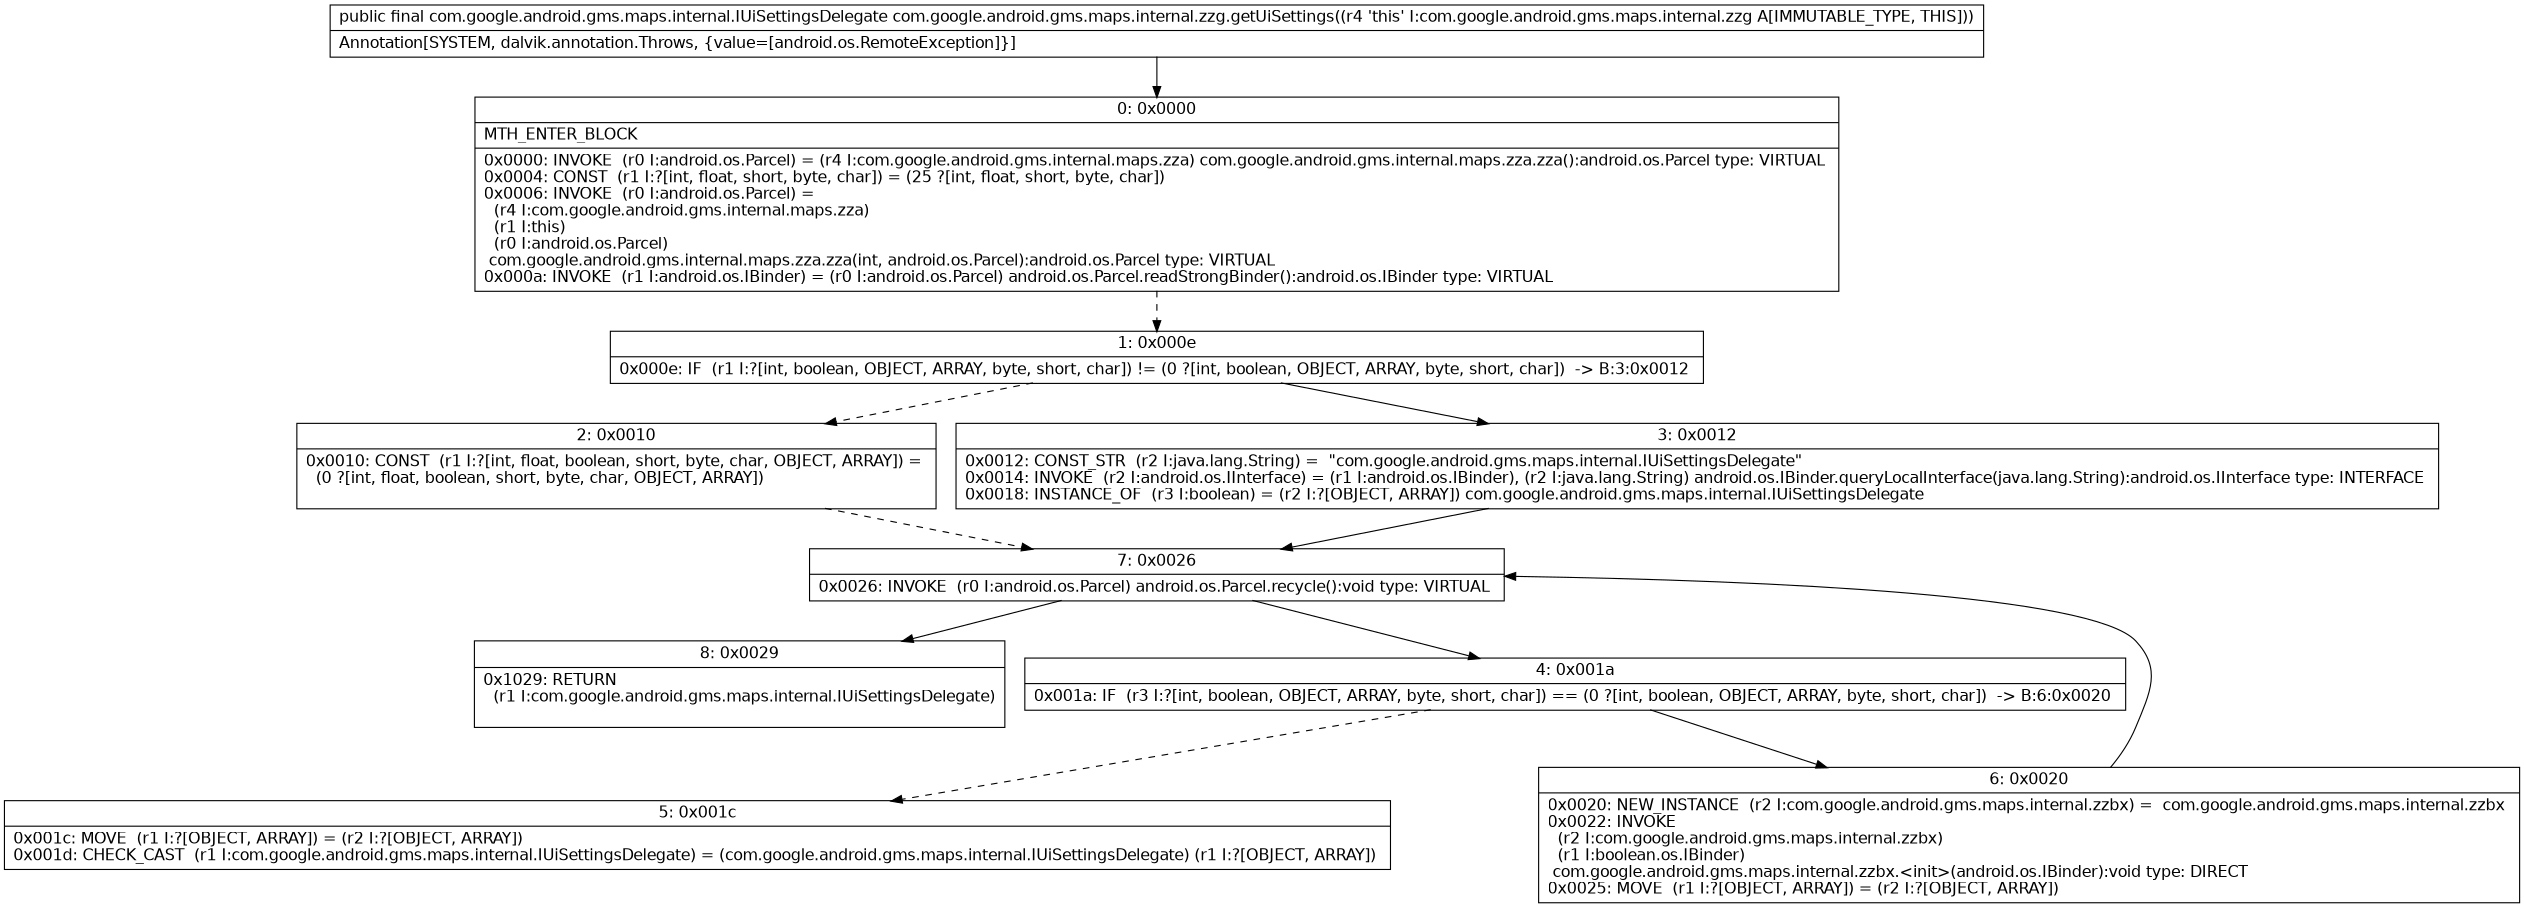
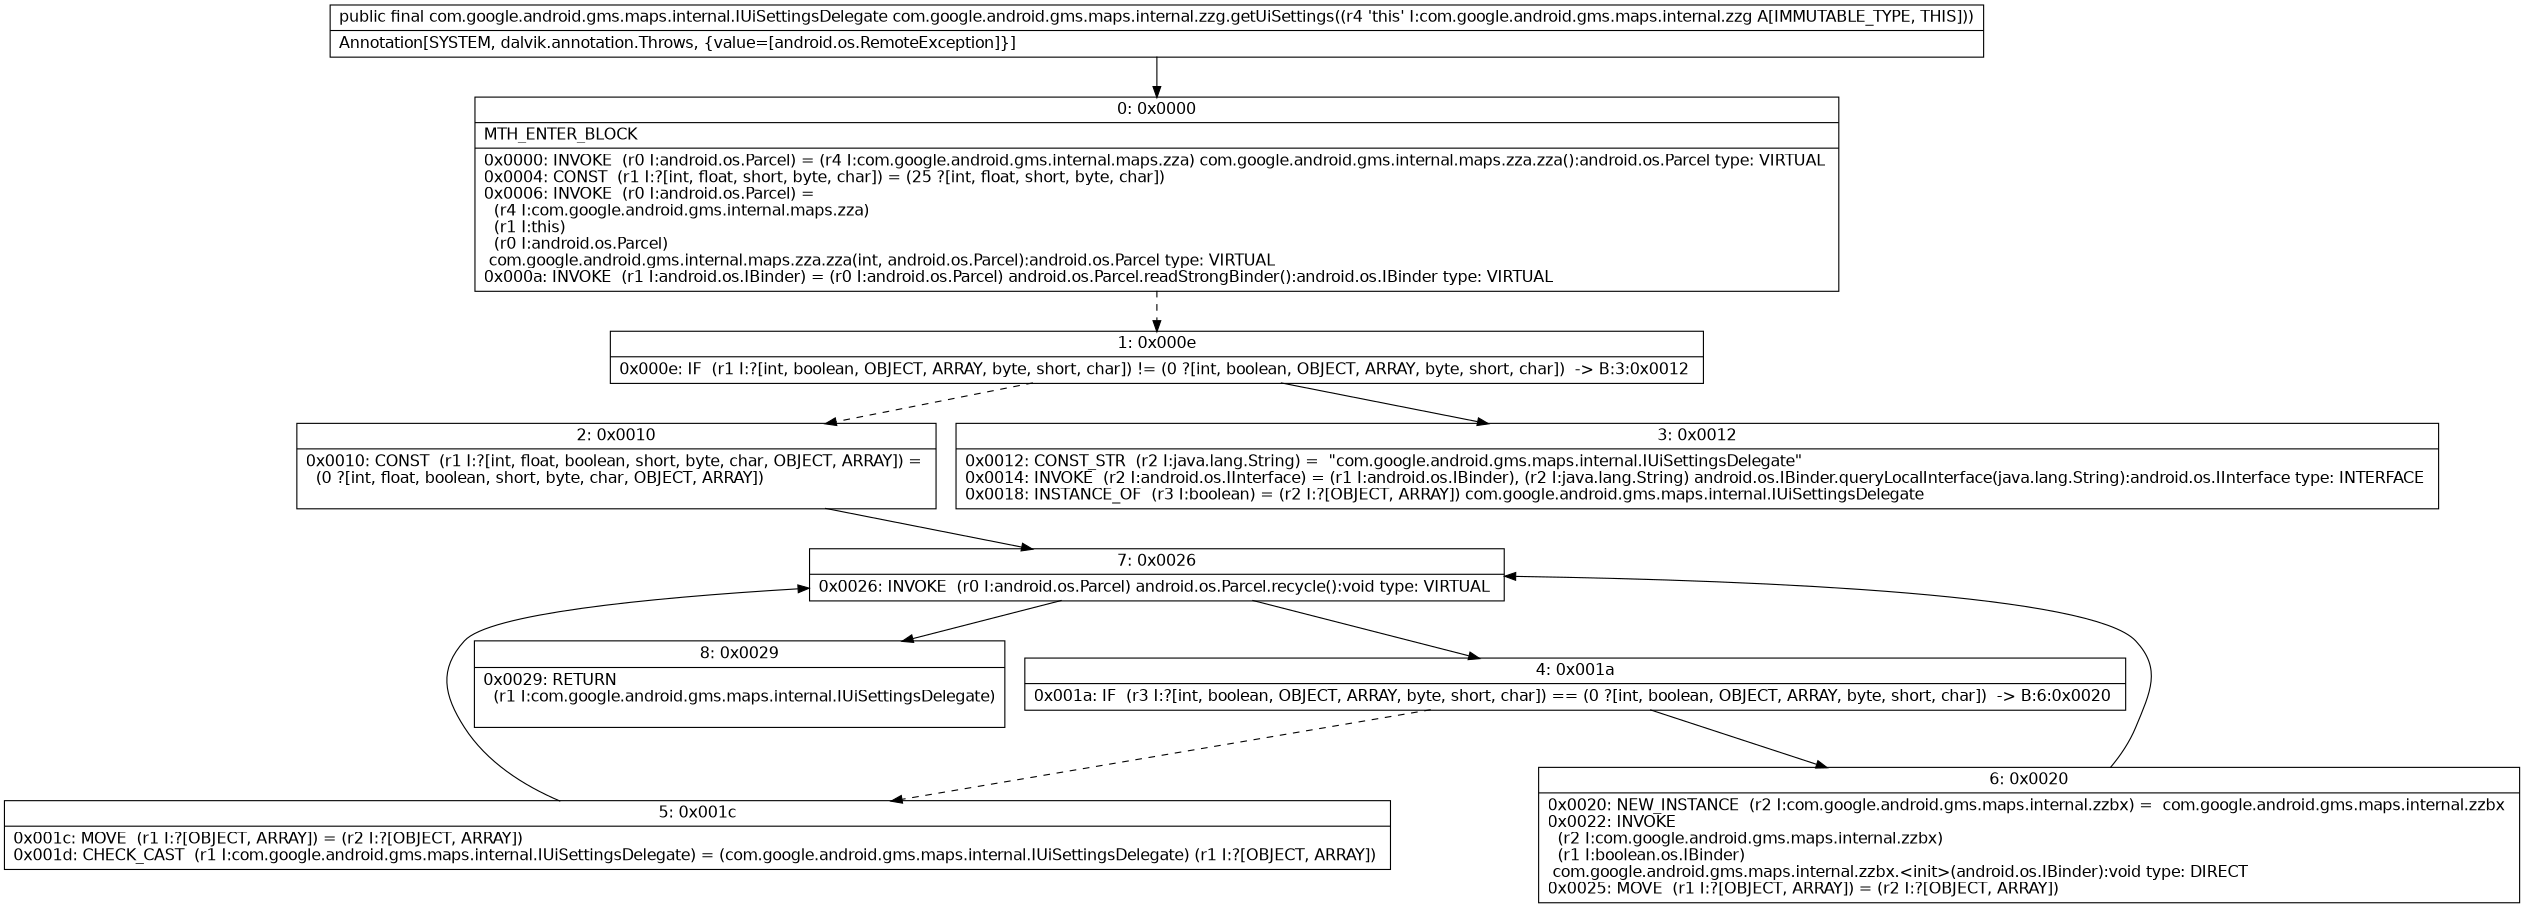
edge "2: 0x0010" -> "7: 0x0026": style dashed -> solid
edge "3: 0x0012" -> "7: 0x0026": now "5: 0x001c" -> "7: 0x0026"
node "8: 0x0029": text "0x1029: RETURN" -> "0x0029: RETURN"
